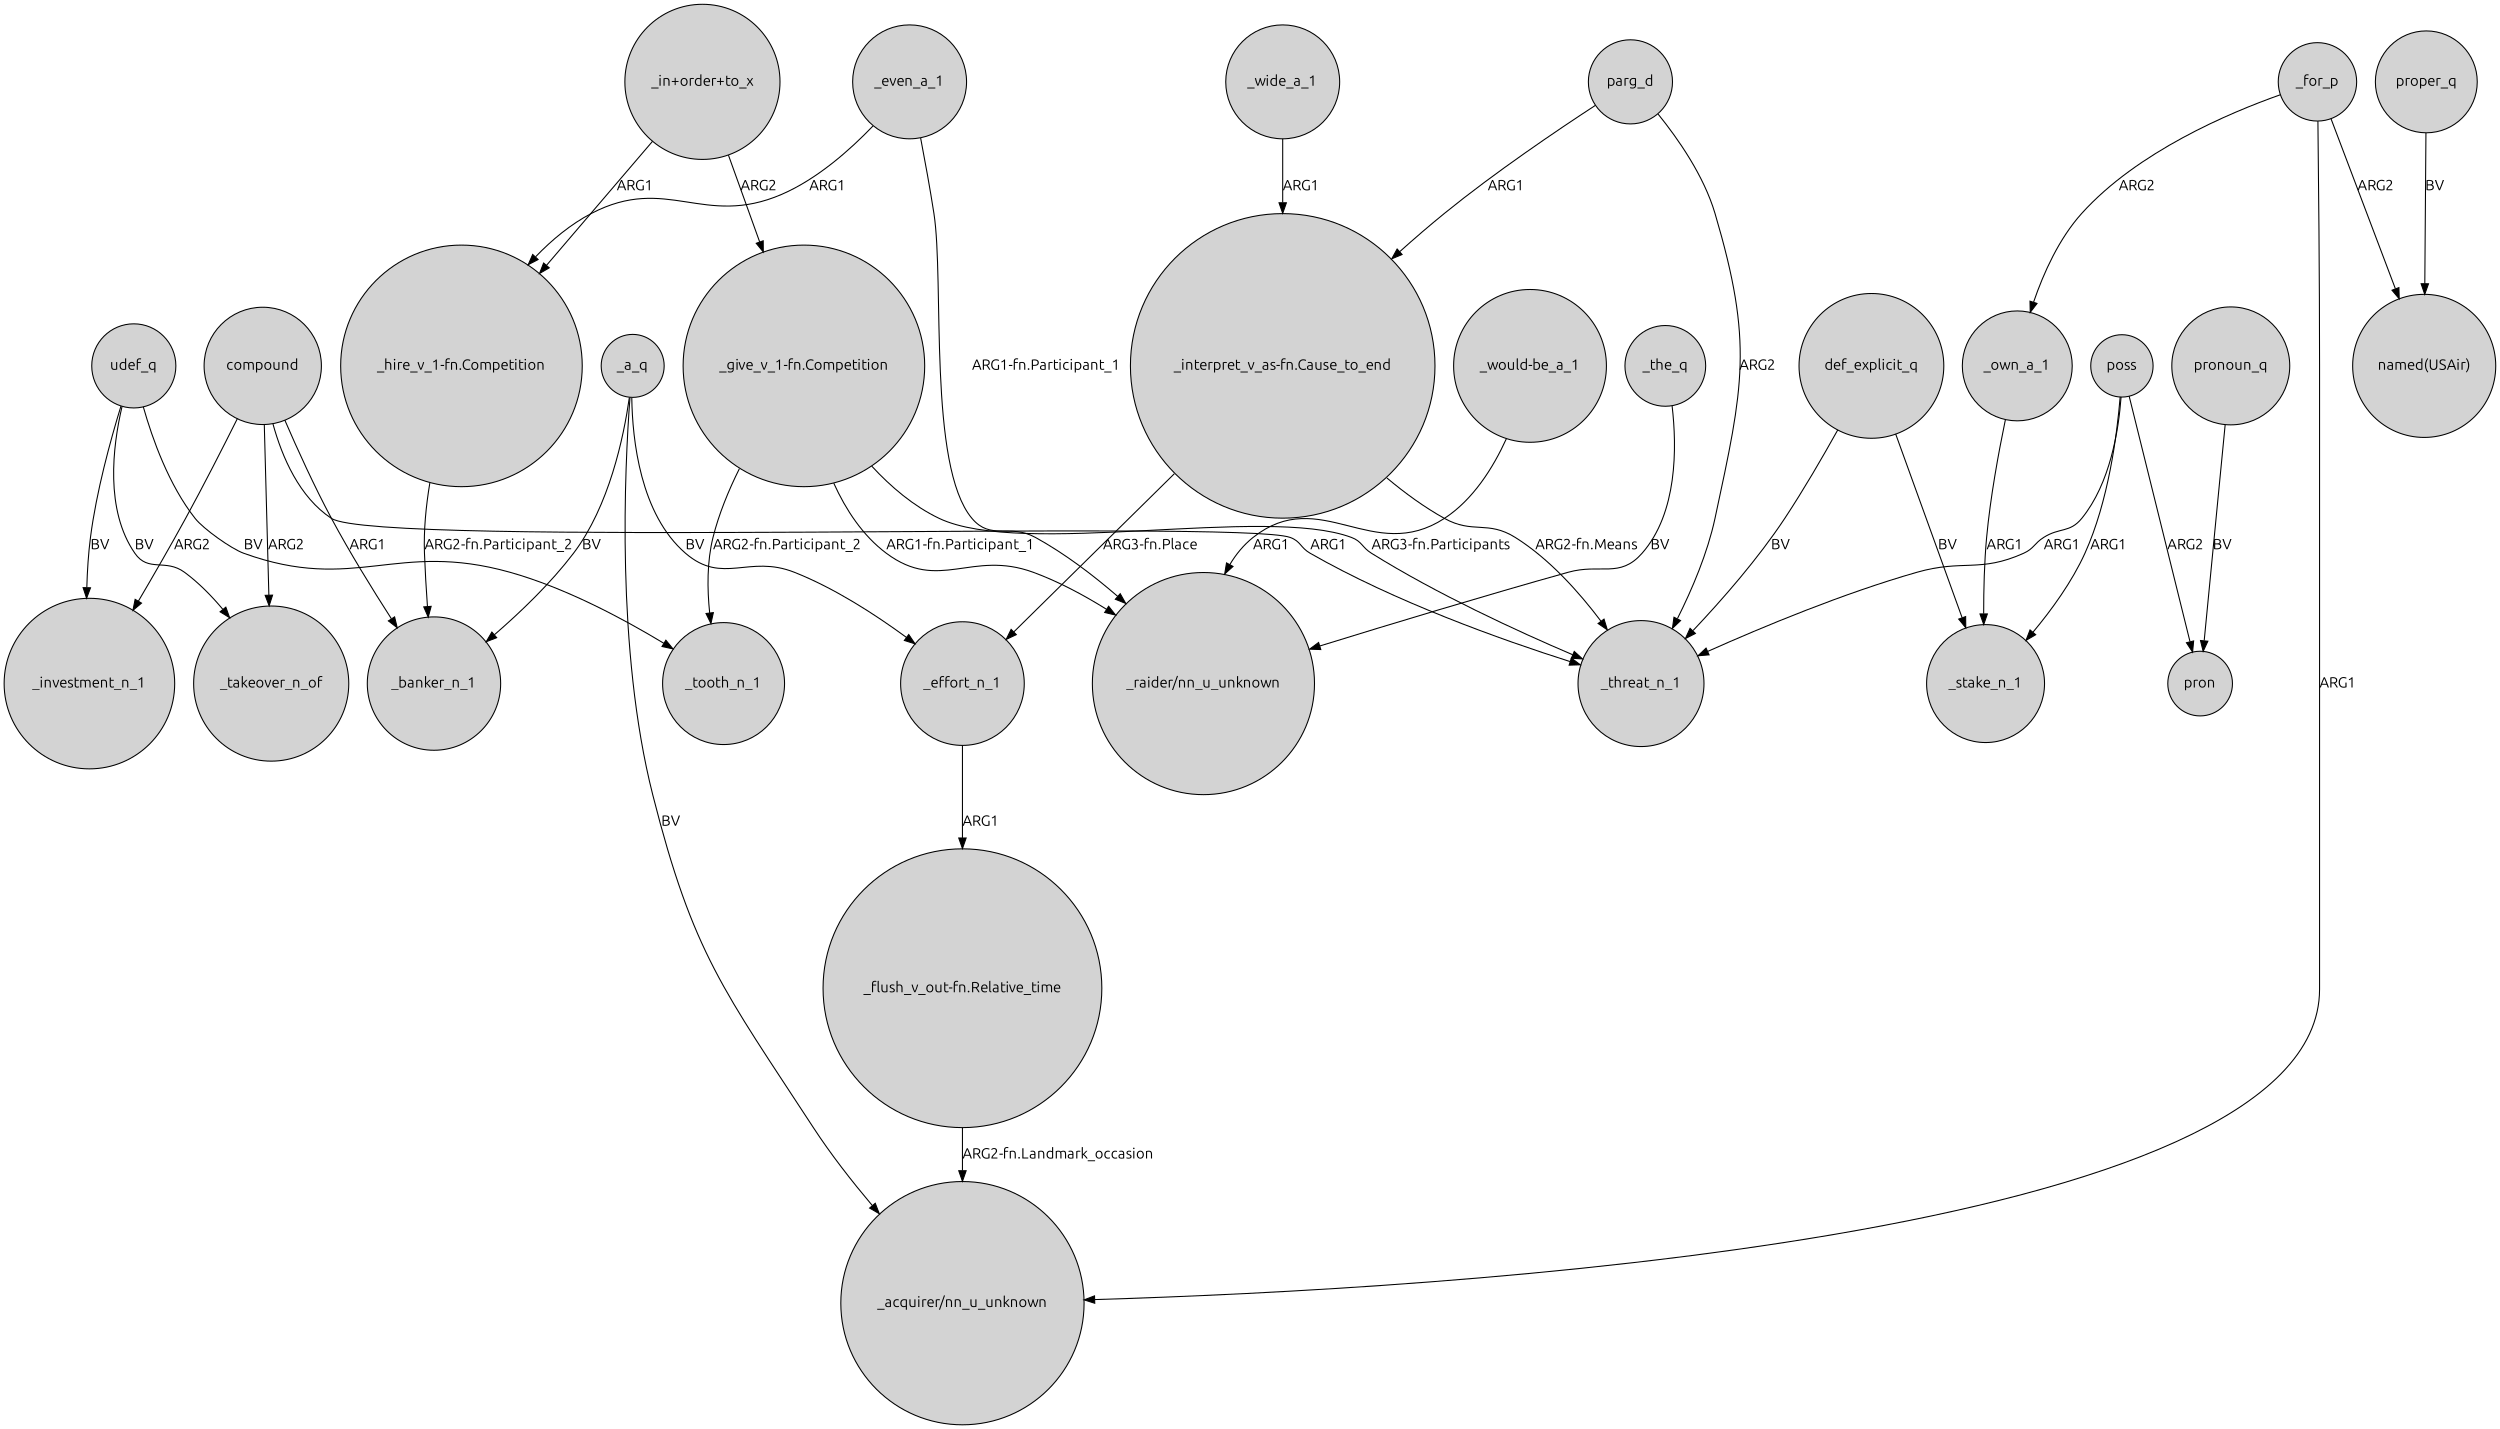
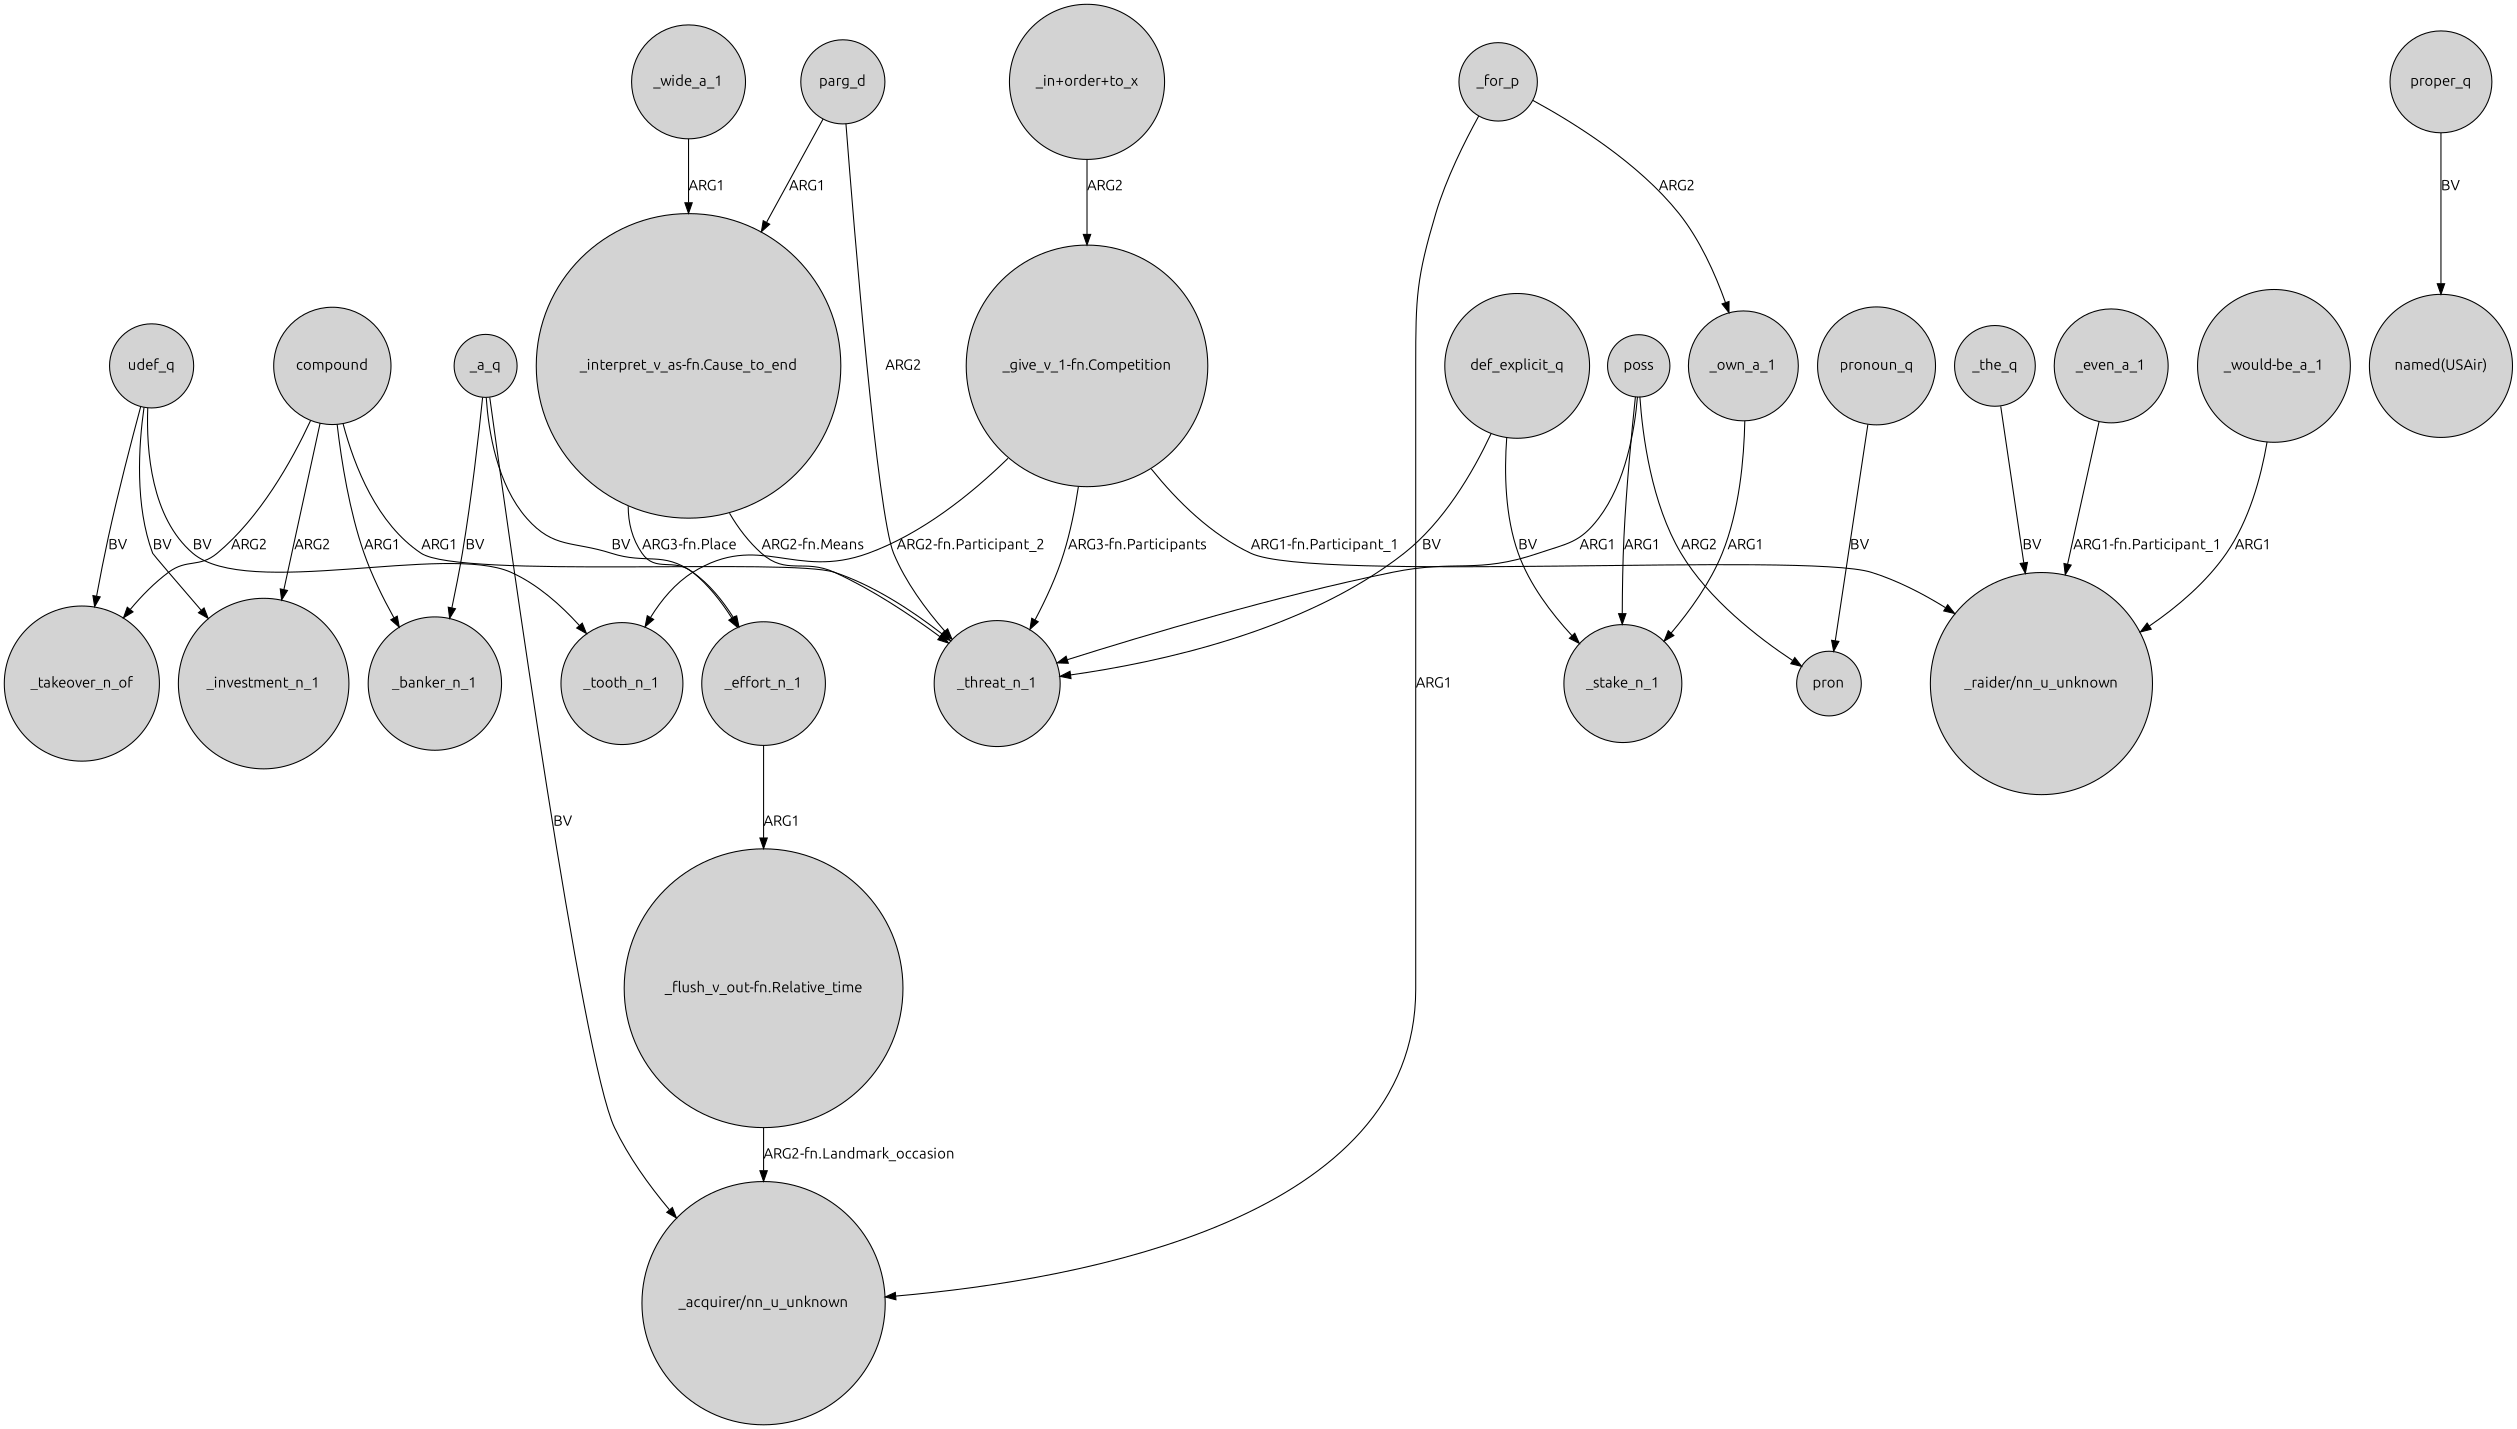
edge "_for_p" -> "named(USAir)": removed, label "ARG2"
node "_hire_v_1-fn.Competition": removed
